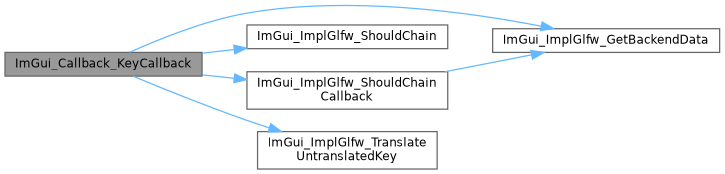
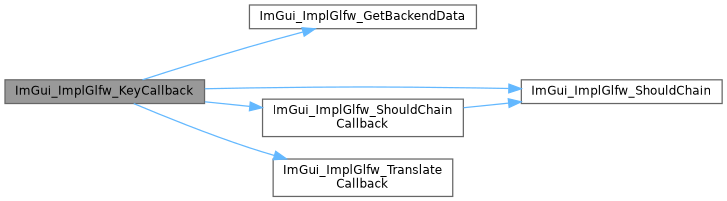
edge "ImGui_ImplGlfw_ShouldChain Callback" -> "ImGui_ImplGlfw_GetBackendData": now "ImGui_ImplGlfw_ShouldChain Callback" -> "ImGui_ImplGlfw_ShouldChain"
node "ImGui_Callback_KeyCallback": label "ImGui_Callback_KeyCallback" -> "ImGui_ImplGlfw_KeyCallback"
node "ImGui_ImplGlfw_Translate UntranslatedKey": label "ImGui_ImplGlfw_Translate UntranslatedKey" -> "ImGui_ImplGlfw_Translate Callback"
